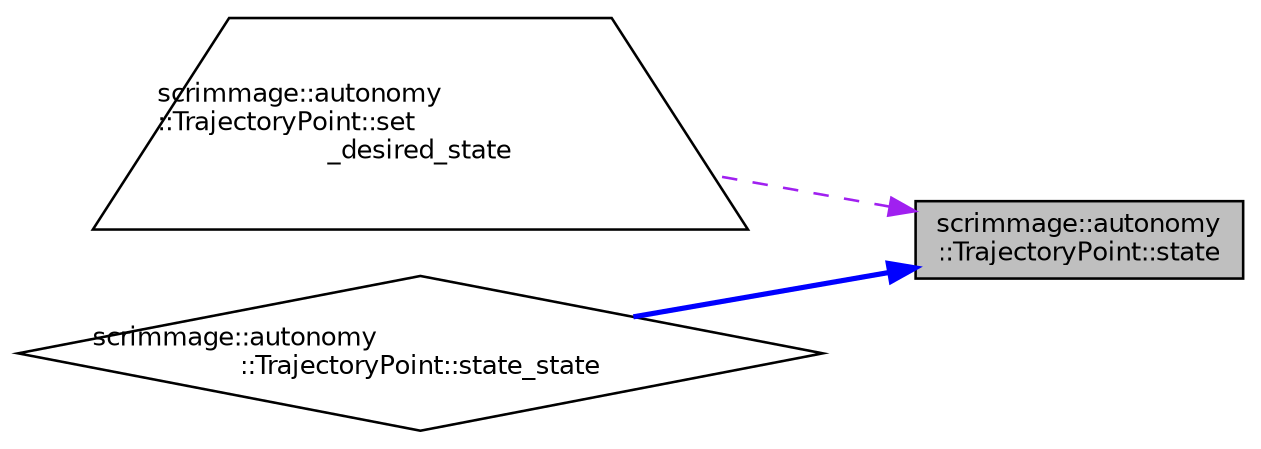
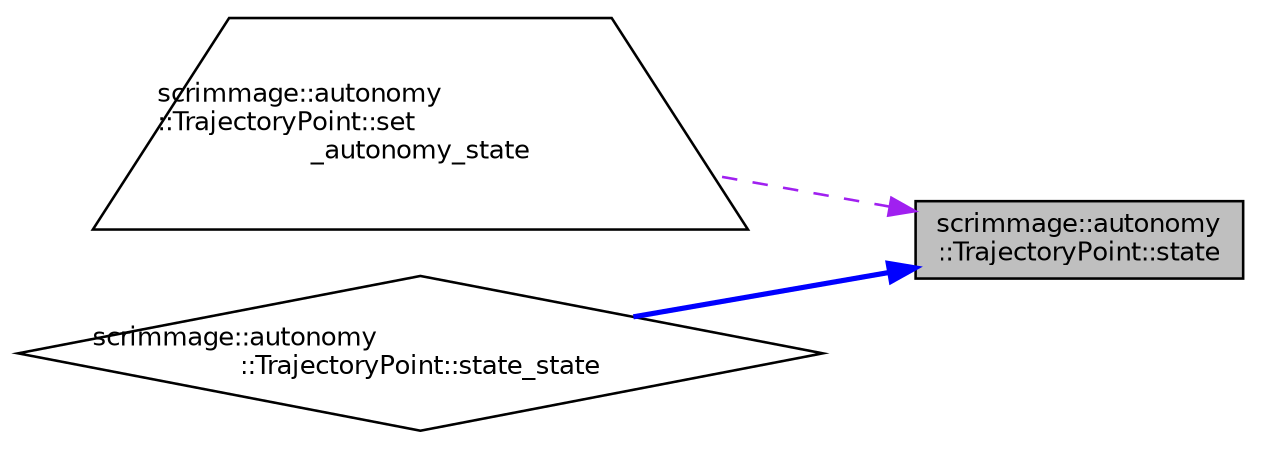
node "scrimmage::autonomy ::TrajectoryPoint::set _desired_state": label "scrimmage::autonomy ::TrajectoryPoint::set _desired_state" -> "scrimmage::autonomy ::TrajectoryPoint::set _autonomy_state"
